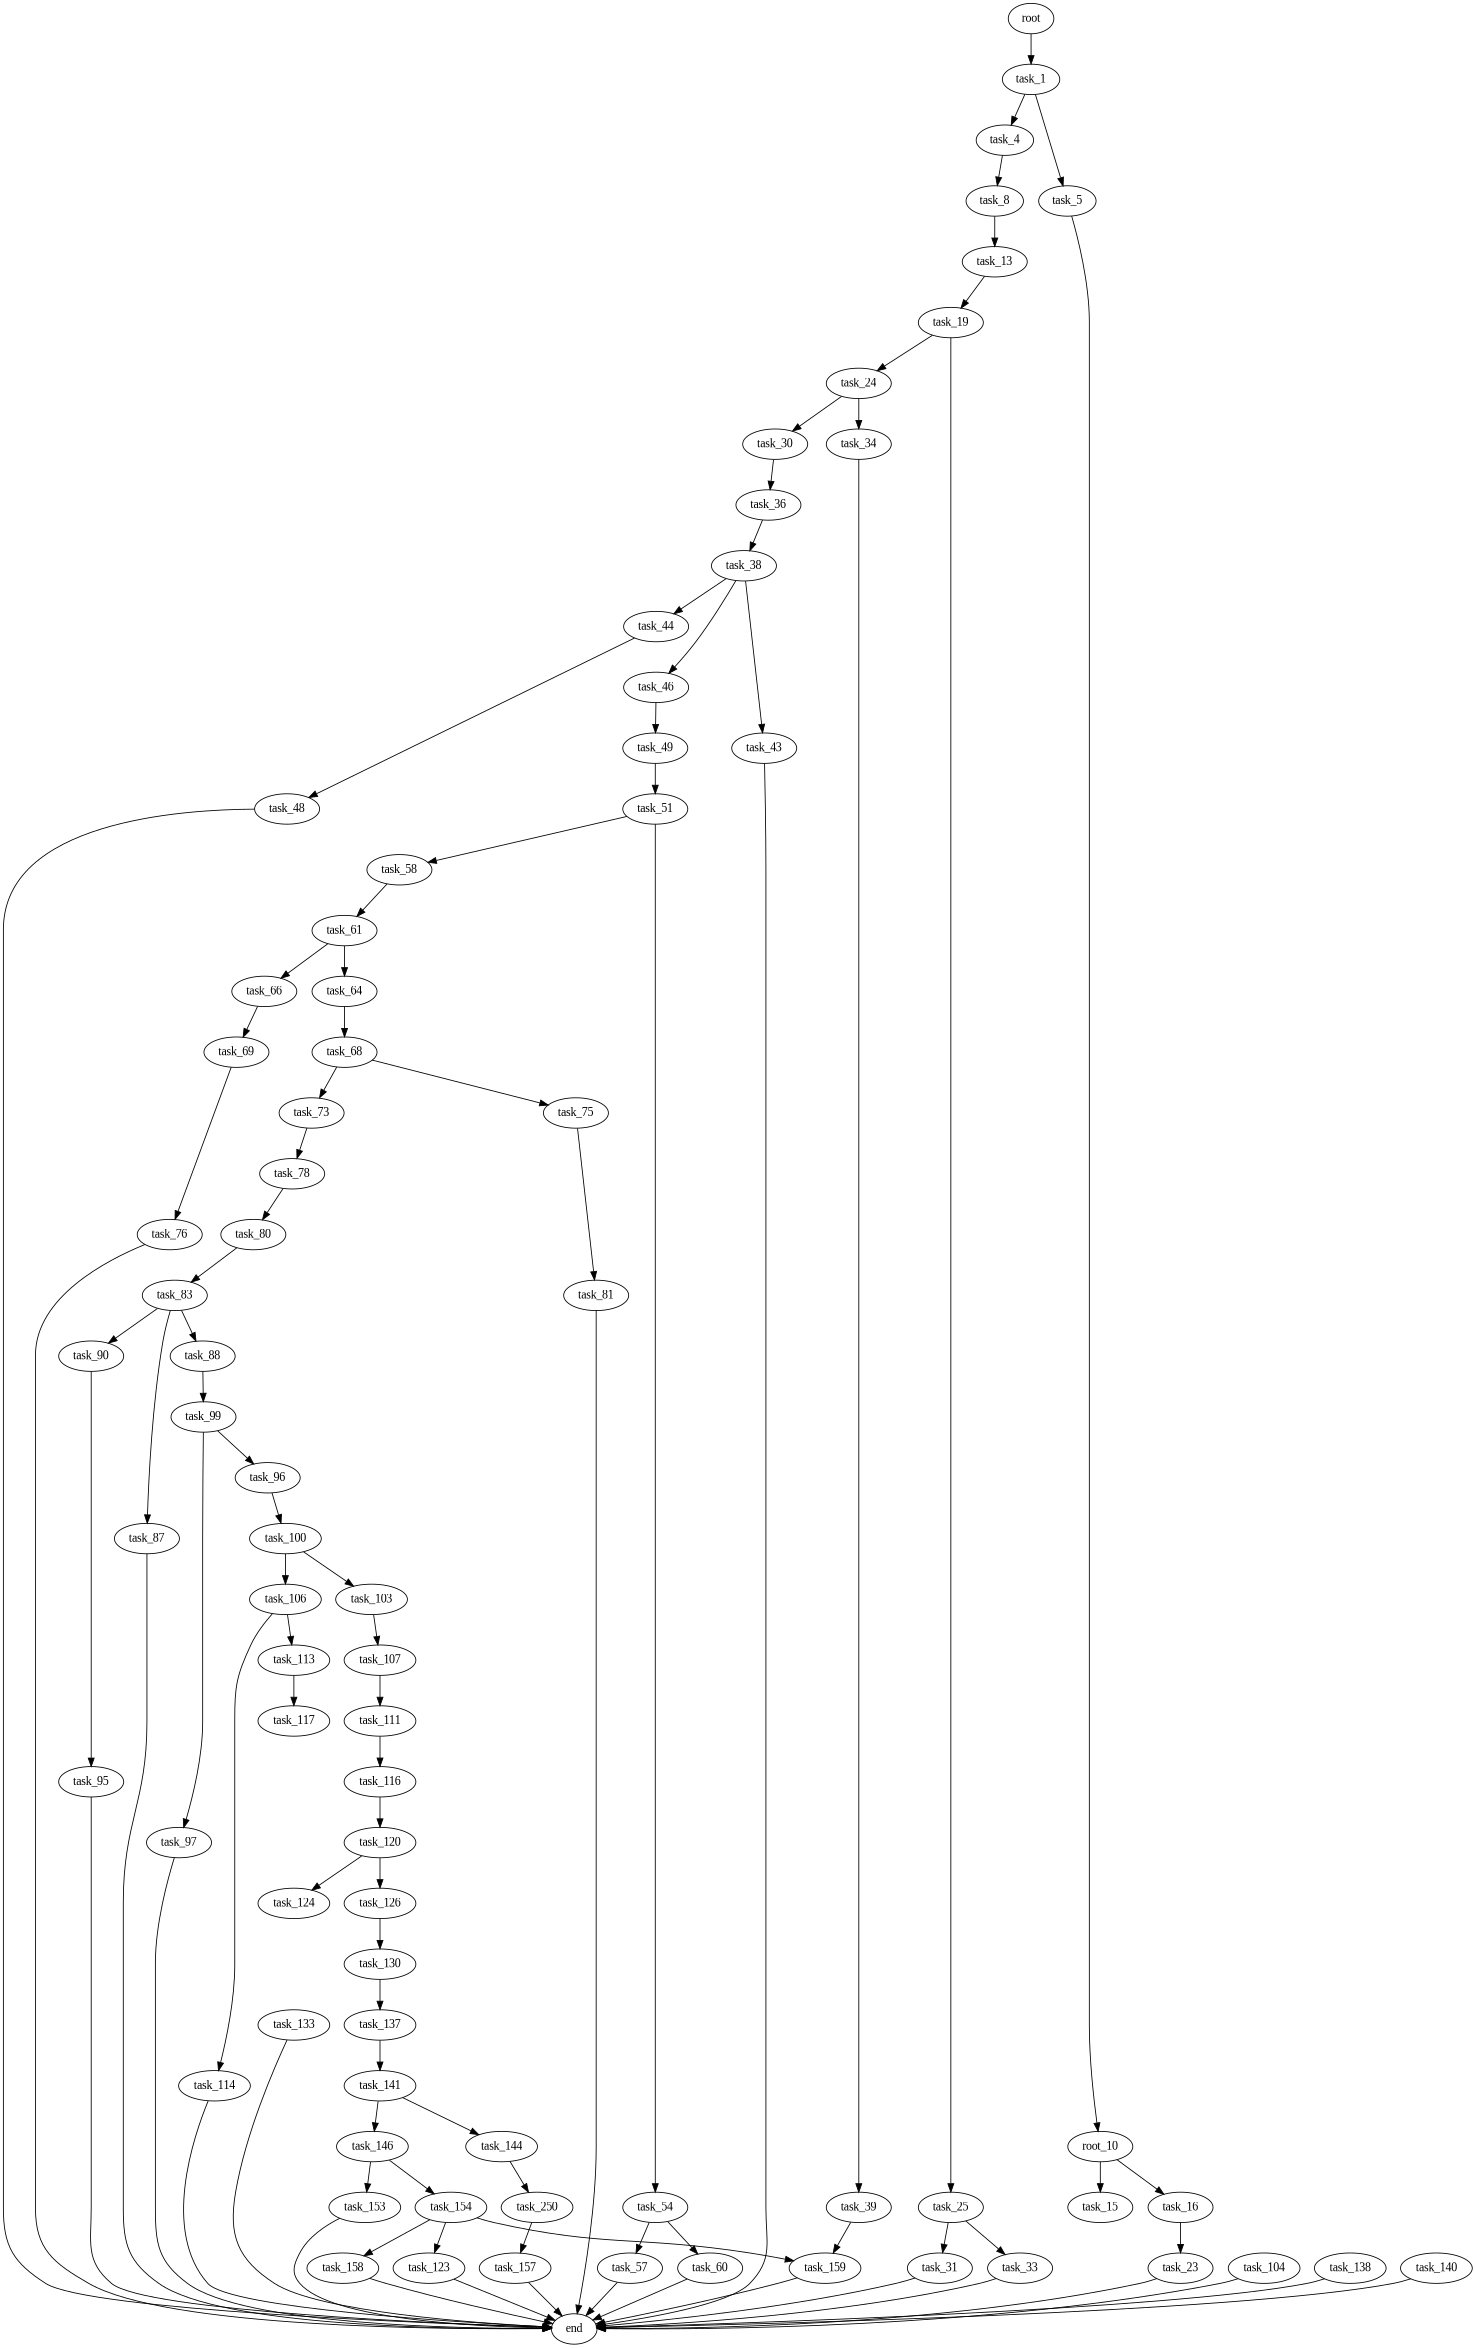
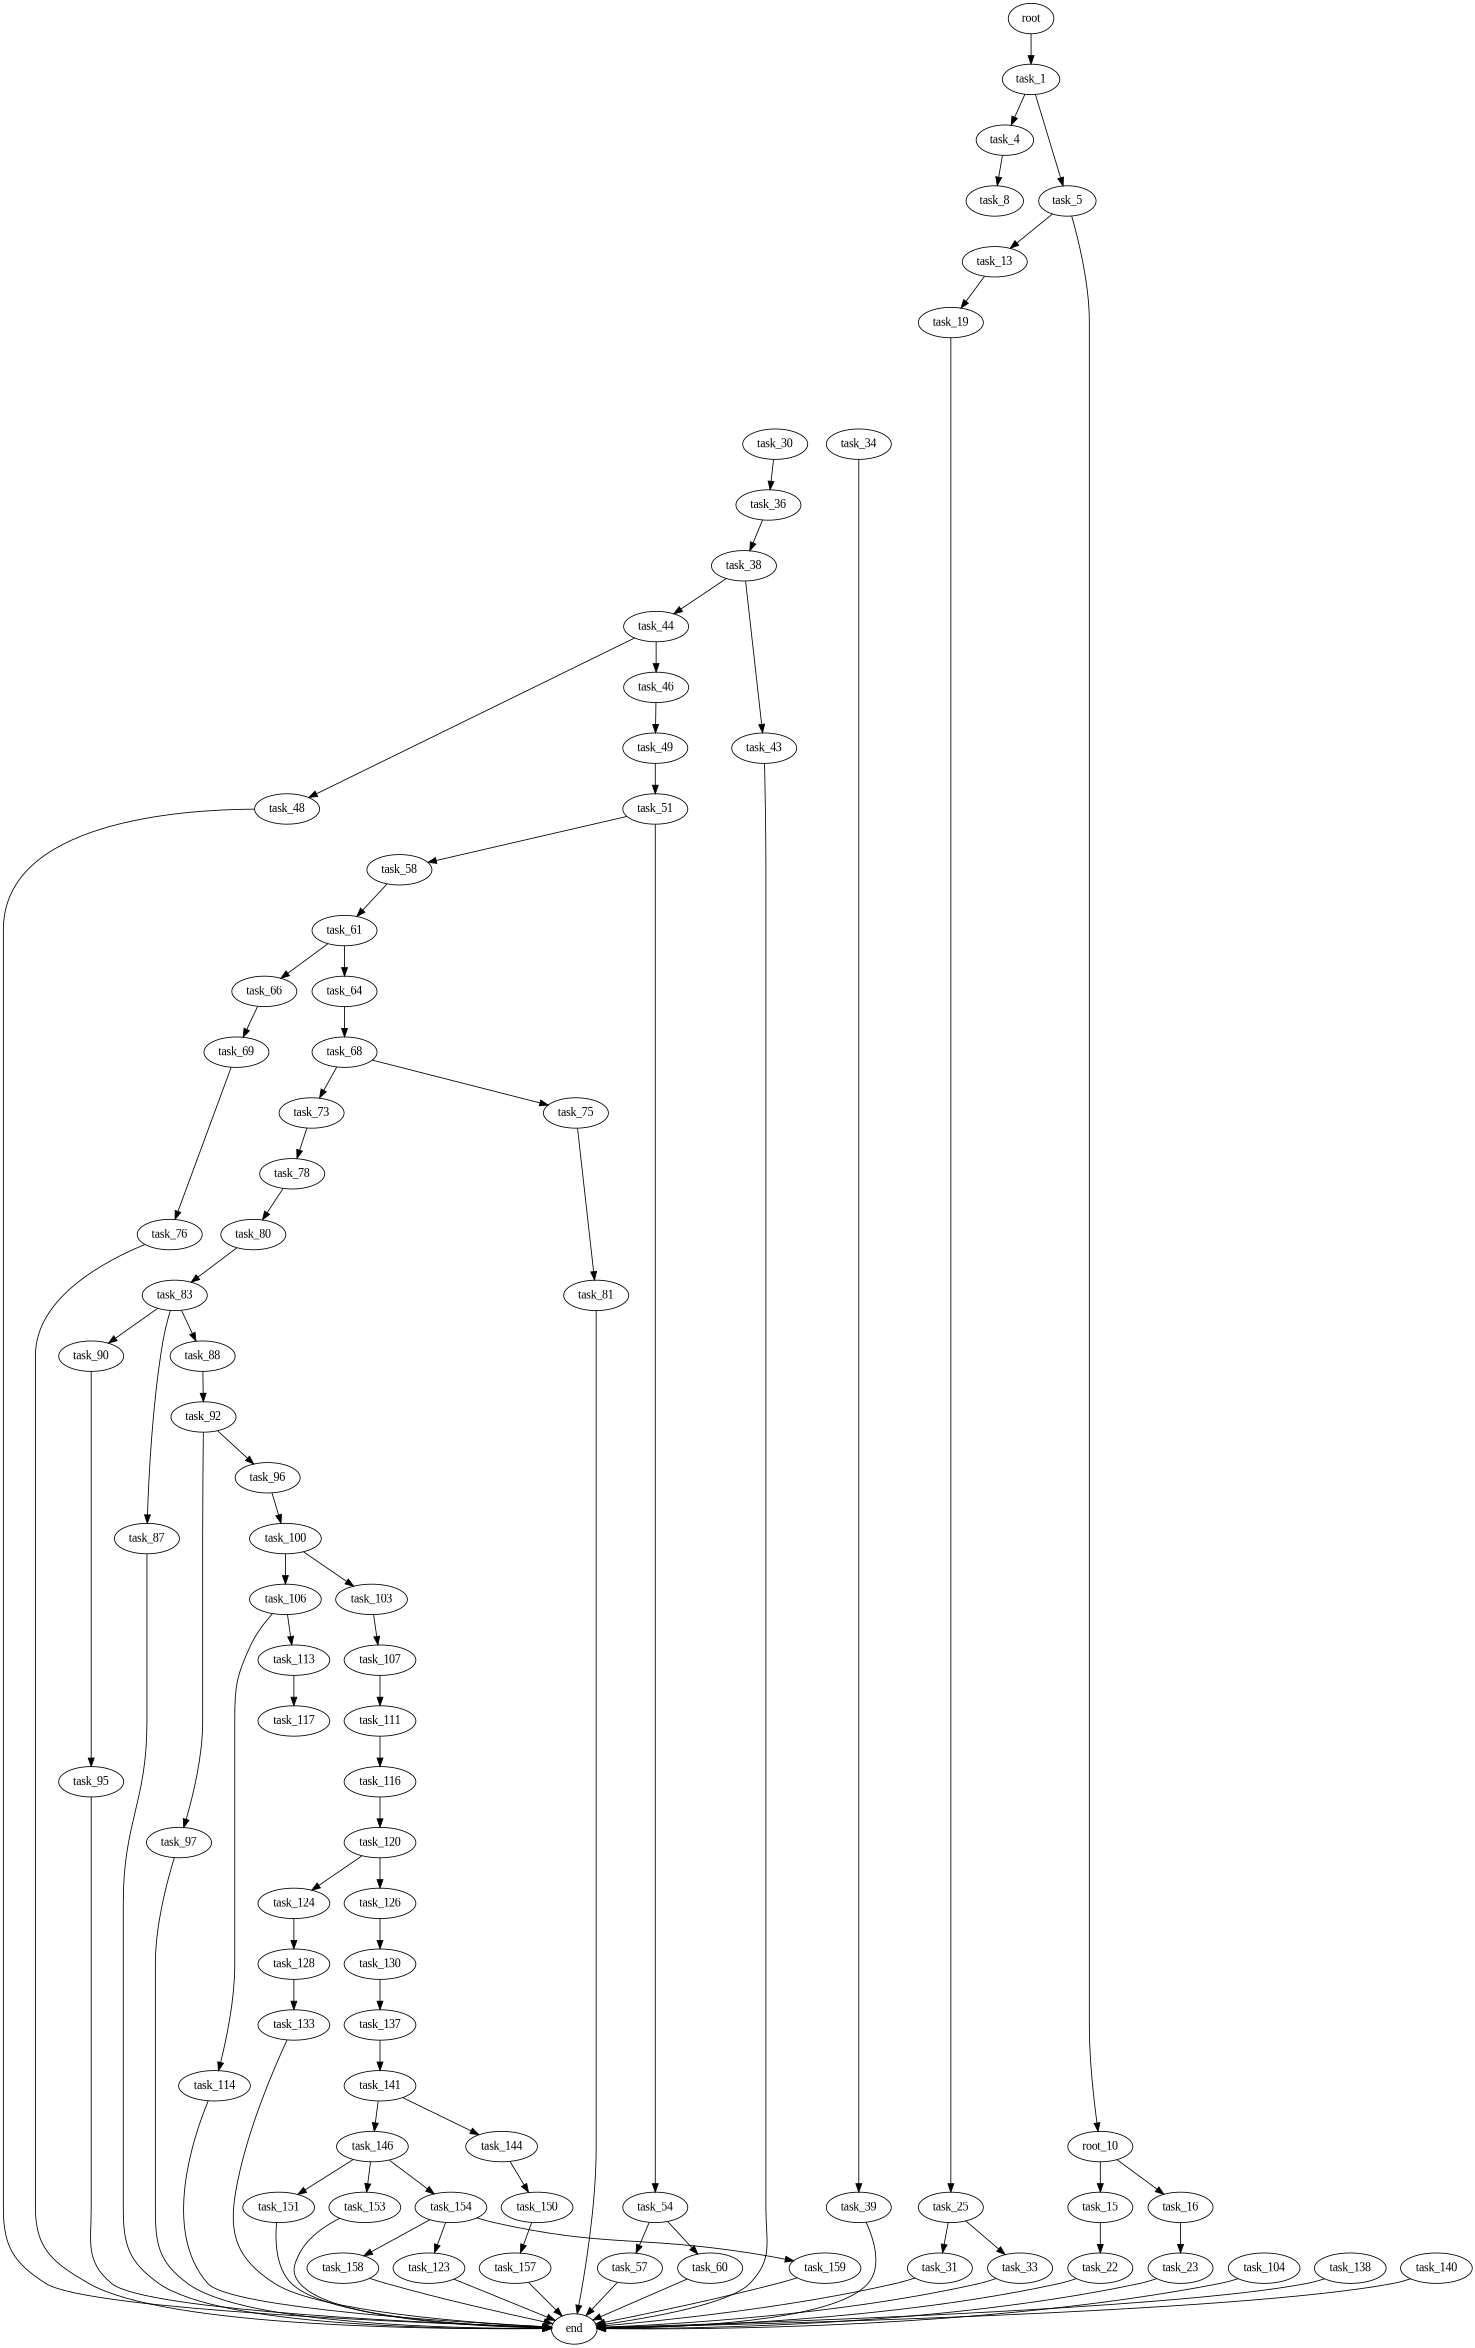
edge "task_8" -> "task_13": now "task_5" -> "task_13"
node "task_24": removed
edge "task_38" -> "task_46": now "task_44" -> "task_46"
node "task_99": label "task_99" -> "task_92"
node "task_128": added
node "task_151": added
node "task_250": label "task_250" -> "task_150"
edge "task_39" -> "task_159": now "task_39" -> "end"
node "task_22": added
